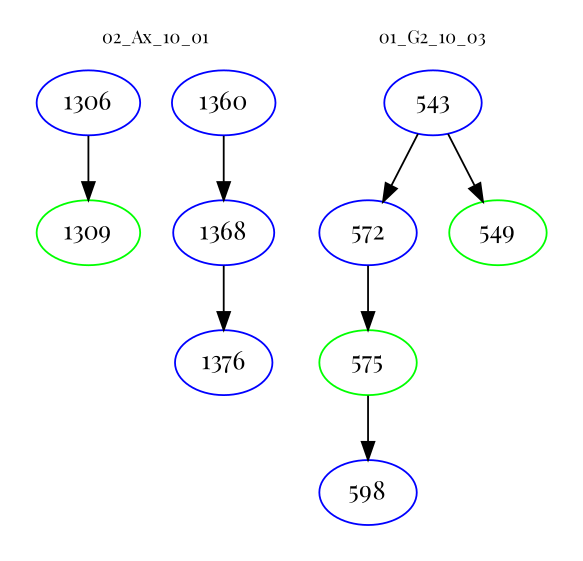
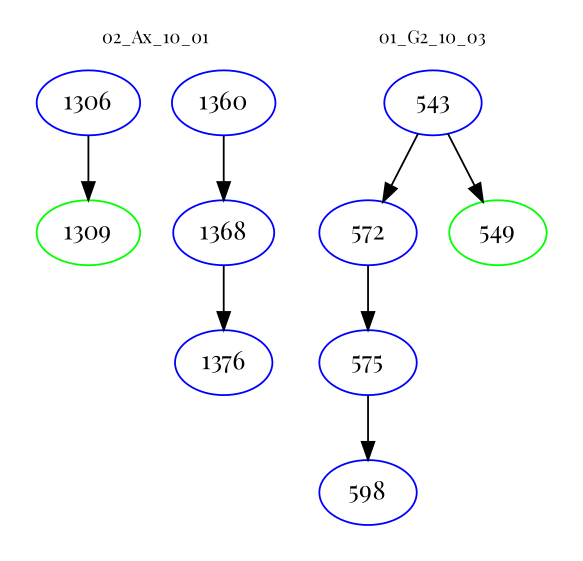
node "575": color green -> blue
